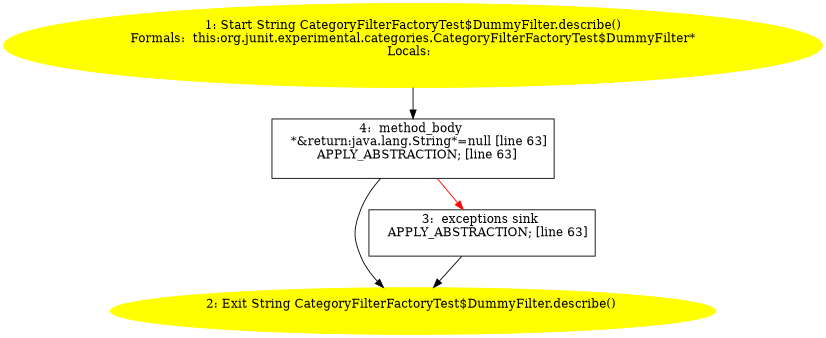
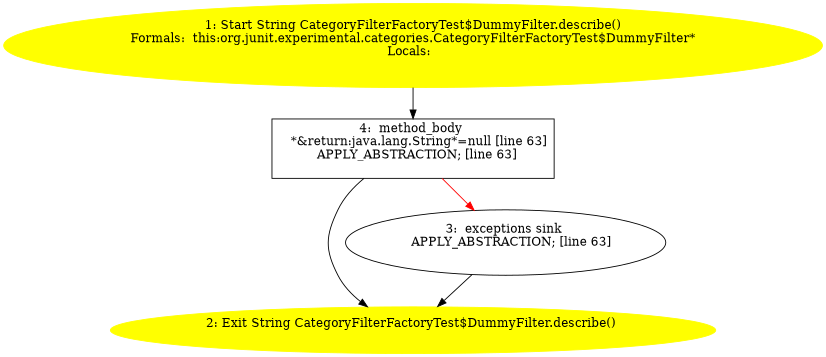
node "3:  exceptions sink APPLY_ABSTRACTION; [line 63]": shape box -> ellipse
